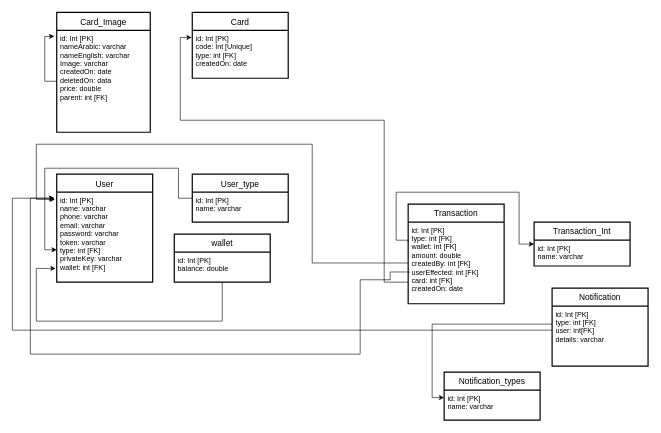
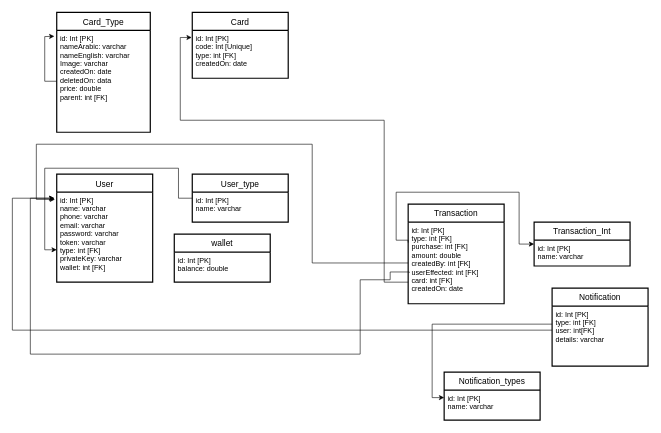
node "Card_Image": label "Card_Image" -> "Card_Type"
node "id: Int [PK] type: int [FK] wallet: int [FK] amount: double createdBy: int [FK] userEffected: int [FK] card: int [FK] createdOn: date": label "id: Int [PK] type: int [FK] wallet: int [FK] amount: double createdBy: int [FK] userEffected: int [FK] card: int [FK] createdOn: date" -> "id: Int [PK] type: int [FK] purchase: int [FK] amount: double createdBy: int [FK] userEffected: int [FK] card: int [FK] createdOn: date"
edge "id: Int [PK] balance: double" -> "id: Int [PK] name: varchar phone: varchar email: varchar password: varchar token: varchar type: int [FK] privateKey: varchar wallet: int [FK]": removed
